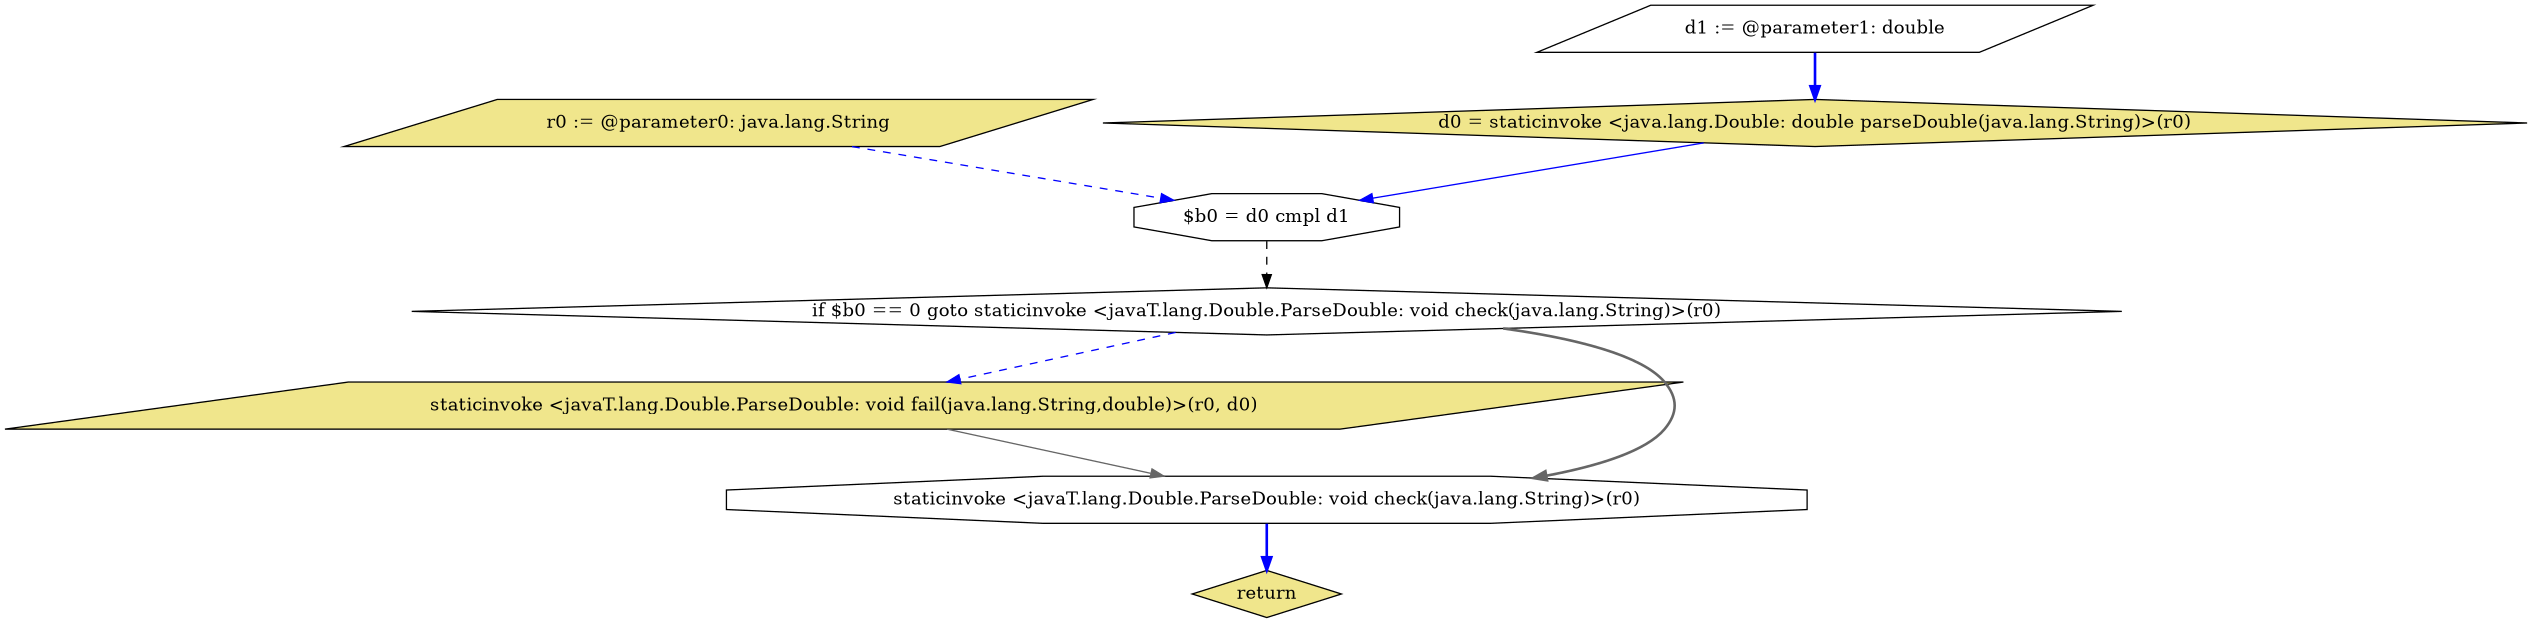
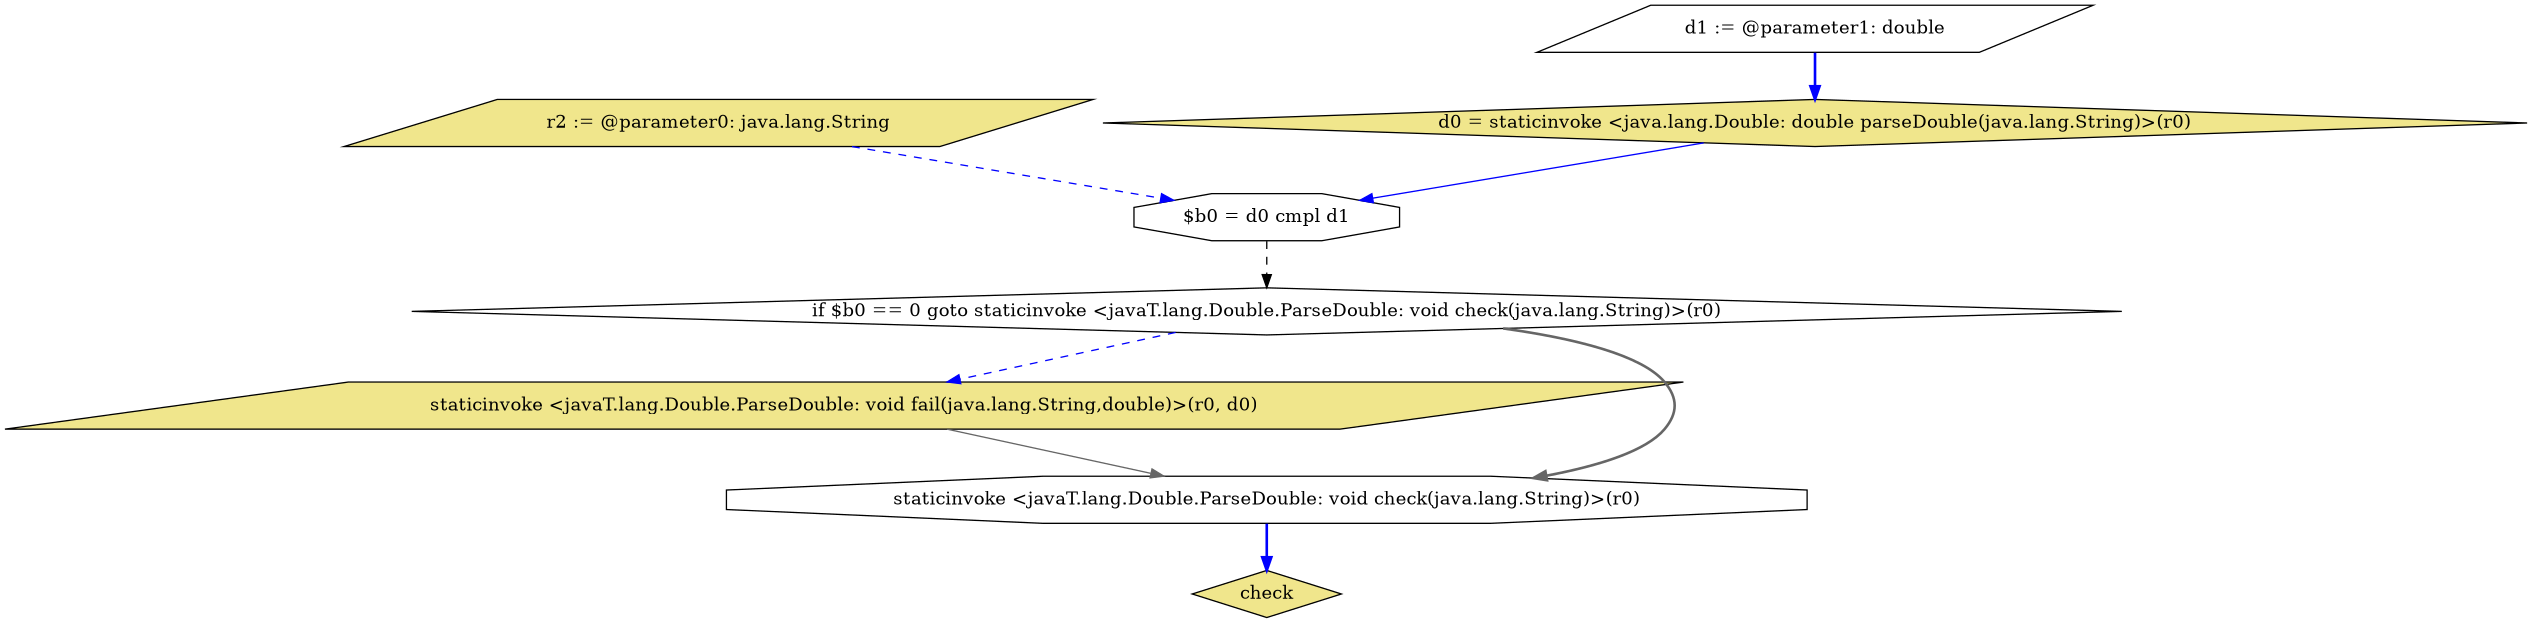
node "r0 := @parameter0: java.lang.String": label "r0 := @parameter0: java.lang.String" -> "r2 := @parameter0: java.lang.String"
node "return": label "return" -> "check"
